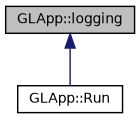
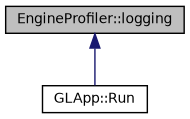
node "GLApp::logging": label "GLApp::logging" -> "EngineProfiler::logging"
